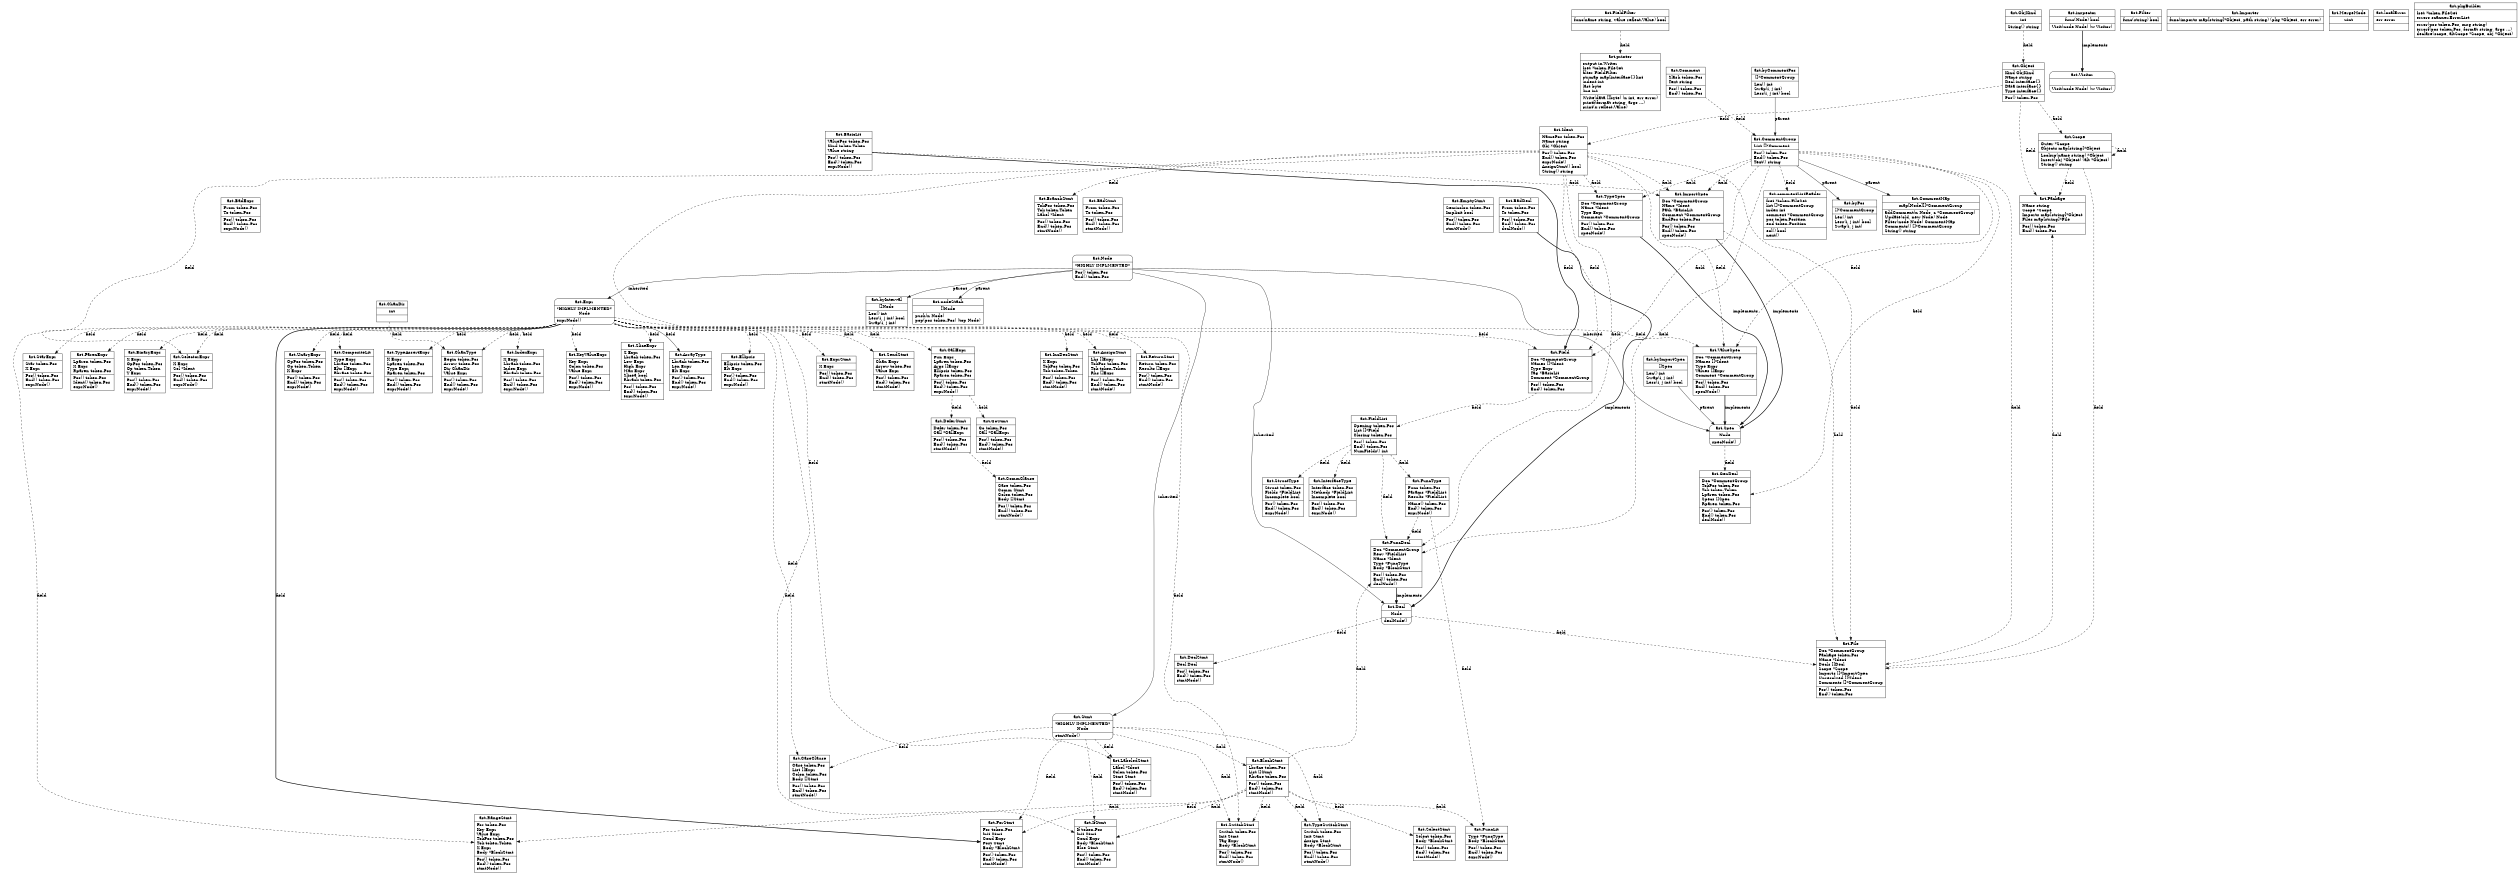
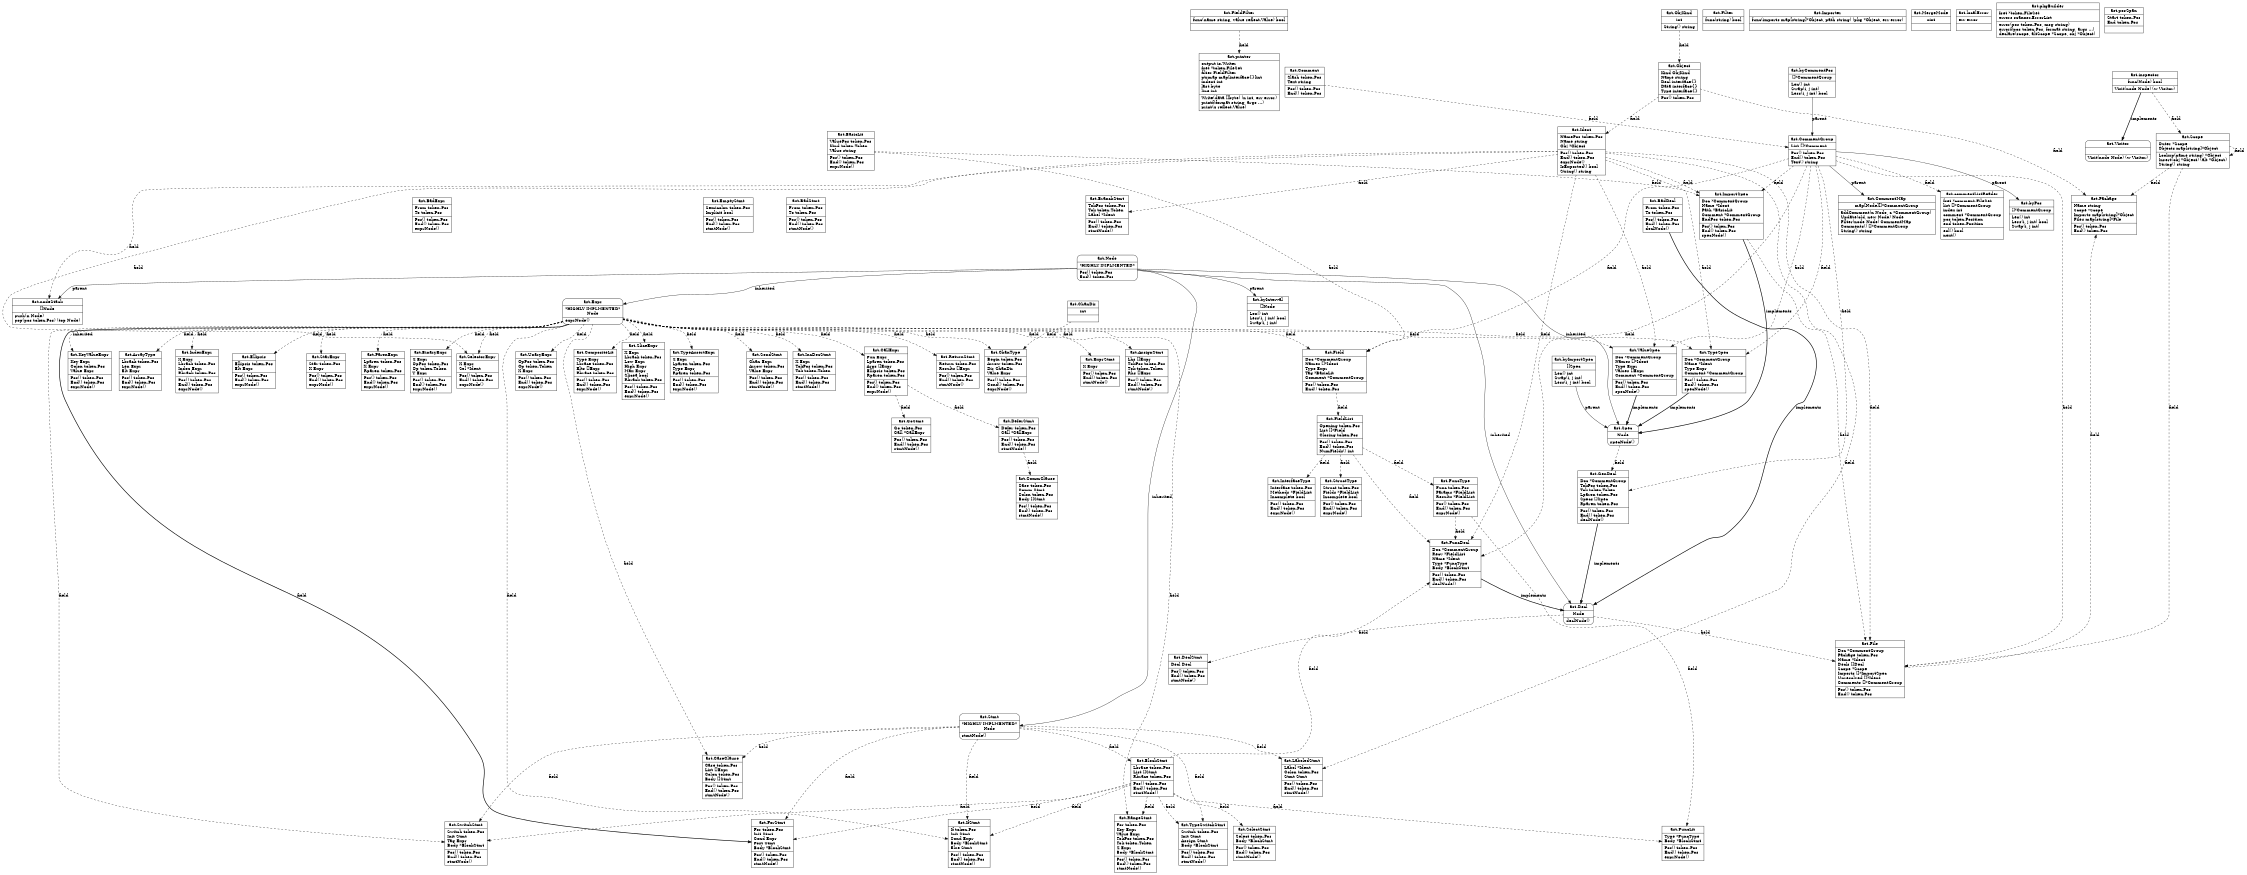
node "ast.posSpan": added
edge "ast.Object" -> "ast.Scope": now "ast.inspector" -> "ast.Scope"
node "ast.Ident": text "AssignStmt() bool" -> "IsExported() bool"
edge "ast.BasicLit" -> "ast.Field": style bold -> dashed
node "ast.commentListReader": text "fset *token.FileSet" -> "fset *comment.FileSet"
edge "ast.Ident" -> "ast.Field": now "ast.Ident" -> "ast.nodeStack"
edge "ast.Expr" -> "ast.ArrayType": style solid -> dashed
edge "ast.Expr" -> "ast.TypeSpec": added, label "field"
edge "ast.Expr" -> "ast.KeyValueExpr": label "field" -> "inherited"
node "ast.ParenExpr": text "Ident() token.Pos" -> "End() token.Pos"
node "ast.ChanType": text "End() token.Pos" -> "Cond() token.Pos"
node "ast.FuncType": text "Name() token.Pos" -> "Pos() token.Pos"
edge "ast.GenDecl" -> "ast.Decl": added, label "implements"
